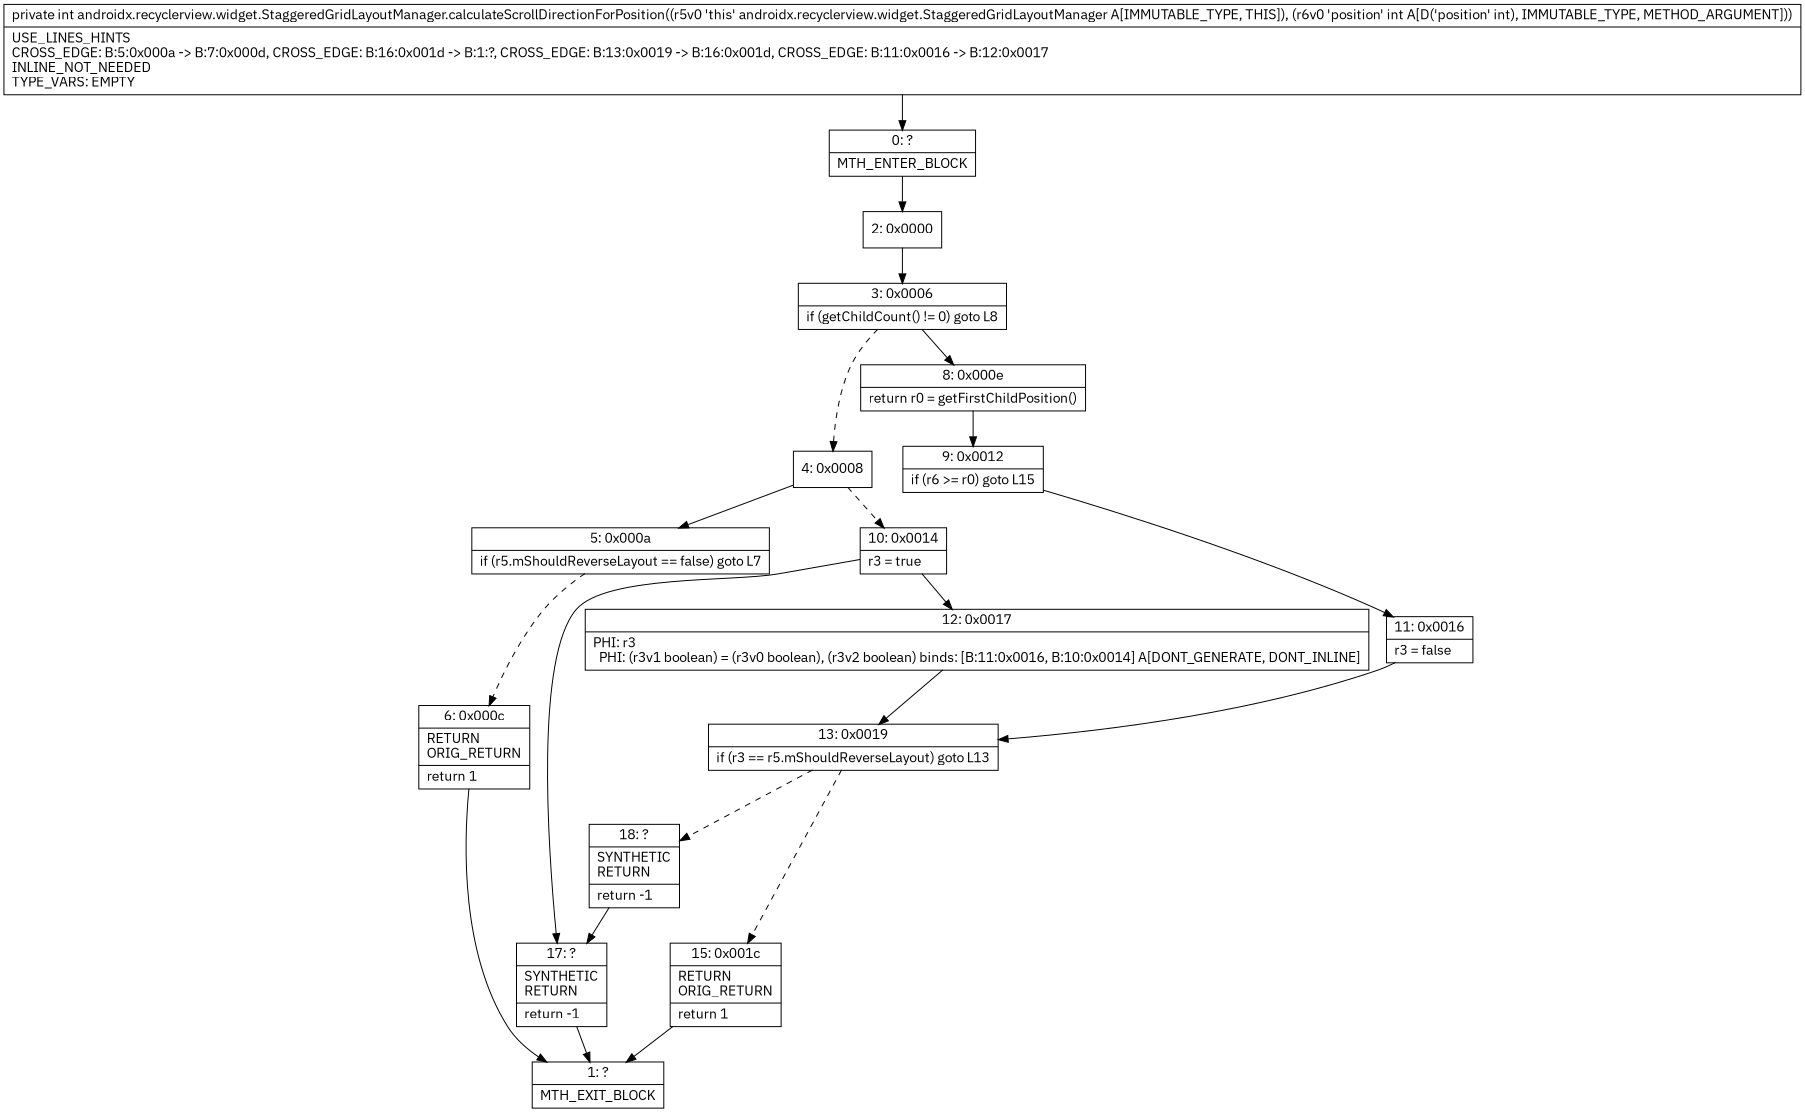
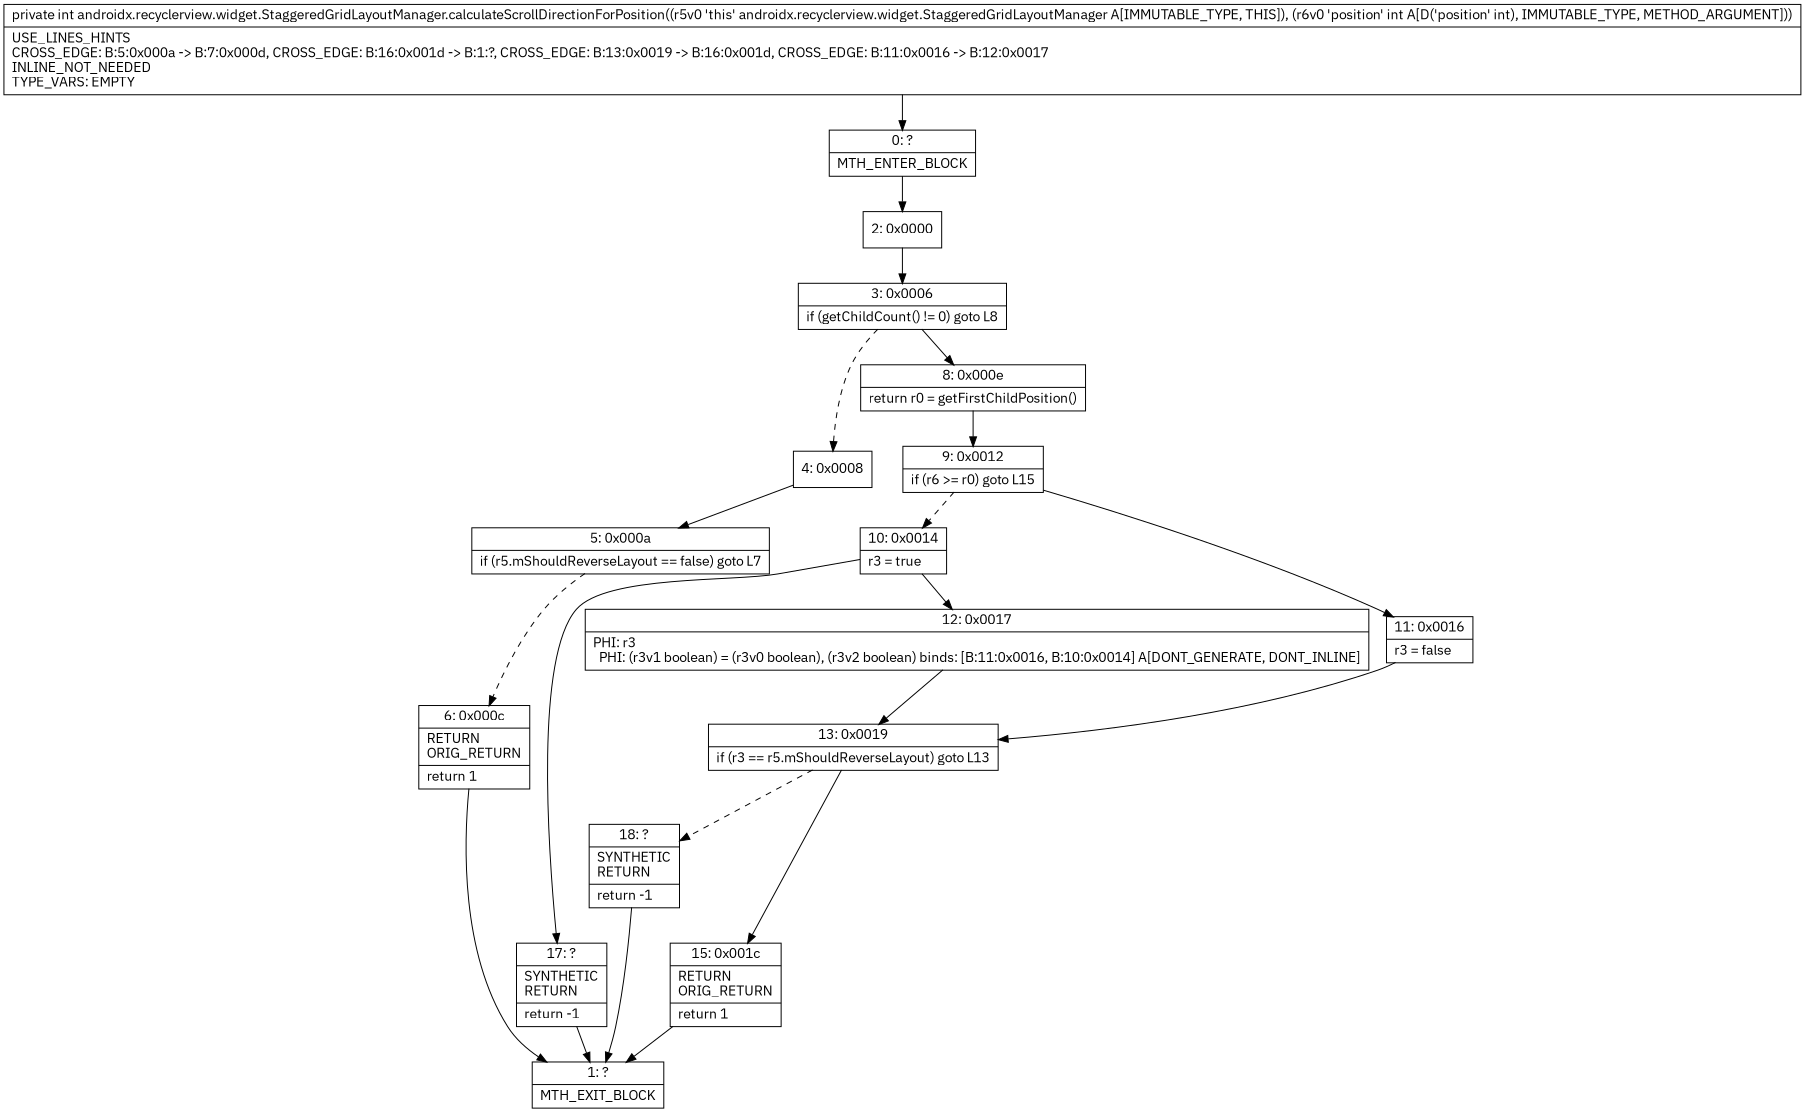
edge "4: 0x0008" -> "10: 0x0014": now "9: 0x0012" -> "10: 0x0014"
edge "13: 0x0019" -> "15: 0x001c": style dashed -> solid
edge "18: ?" -> "17: ?": now "18: ?" -> "1: ?"
